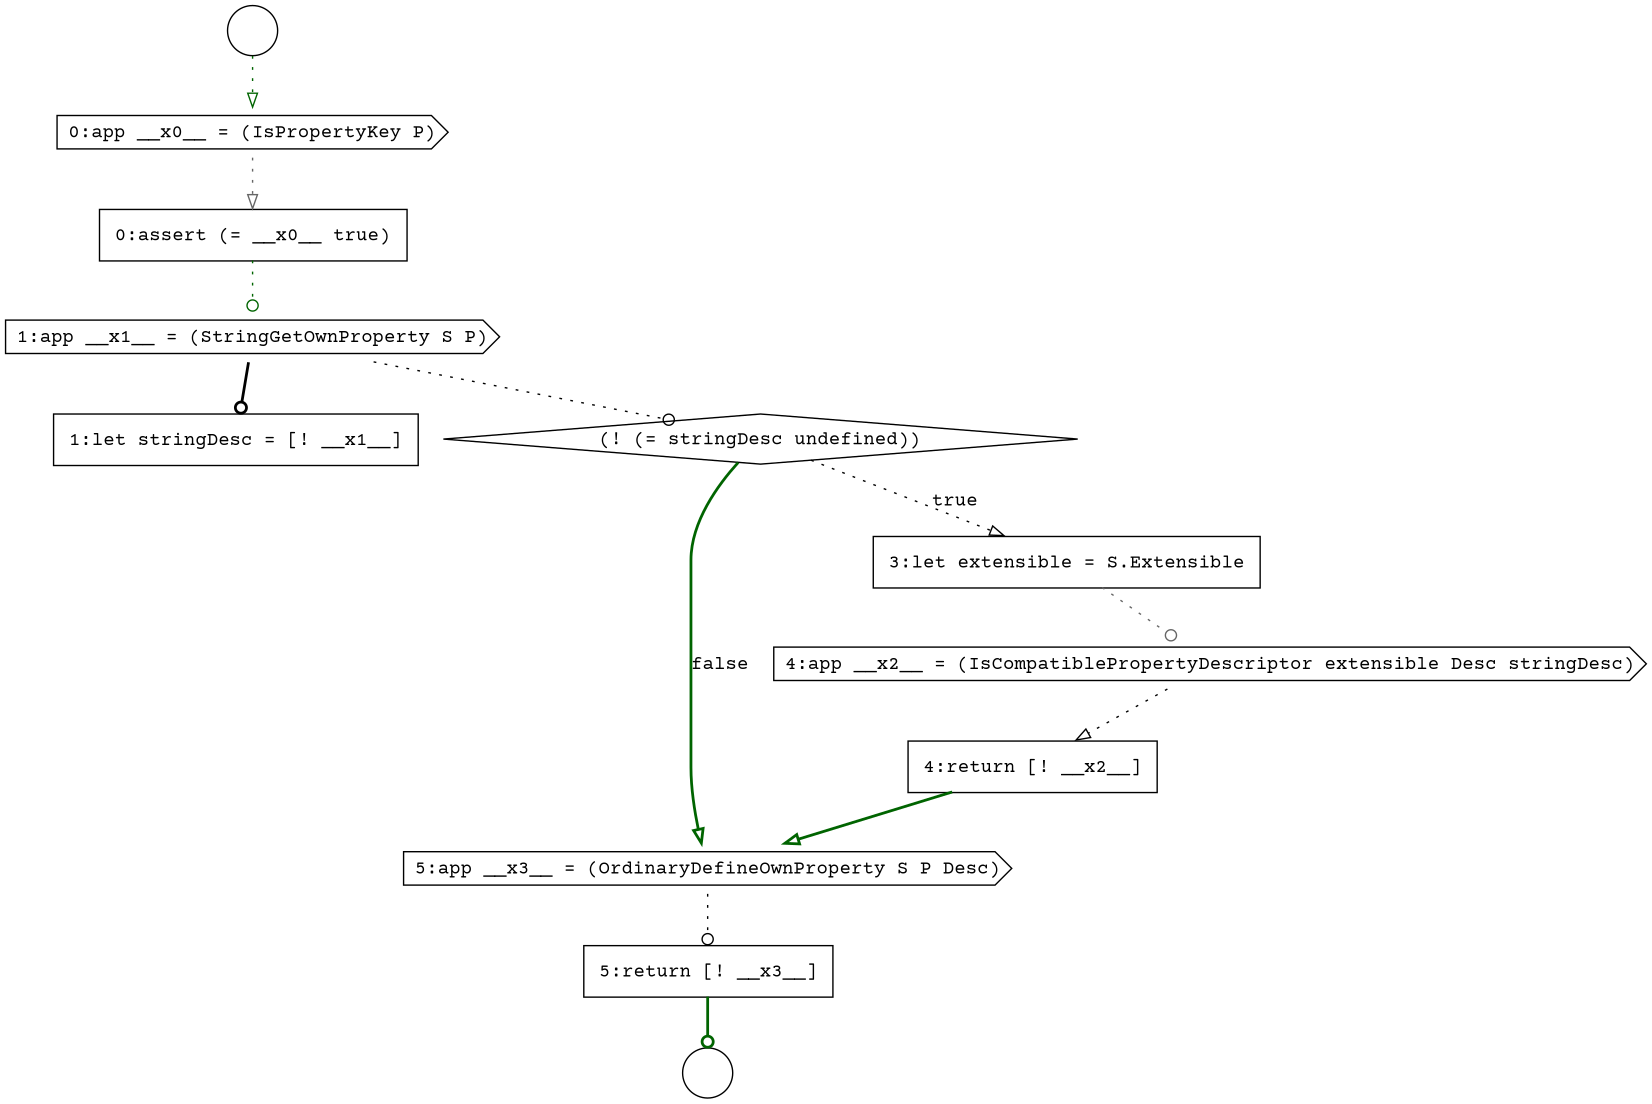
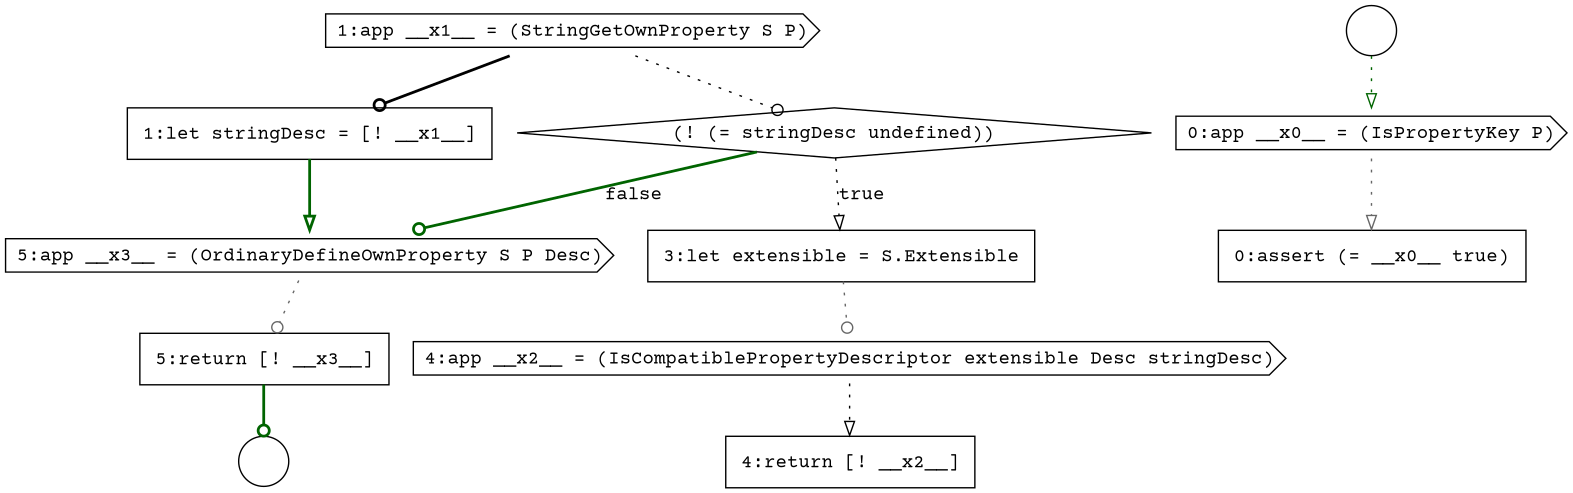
edge "0:assert (= __x0__ true)" -> "1:app __x1__ = (StringGetOwnProperty S P)": removed
edge "(! (= stringDesc undefined))" -> "5:app __x3__ = (OrdinaryDefineOwnProperty S P Desc)": arrowhead onormal -> odot
edge "4:return [! __x2__]" -> "5:app __x3__ = (OrdinaryDefineOwnProperty S P Desc)": now "1:let stringDesc = [! __x1__]" -> "5:app __x3__ = (OrdinaryDefineOwnProperty S P Desc)"
edge "5:app __x3__ = (OrdinaryDefineOwnProperty S P Desc)" -> "5:return [! __x3__]": color black -> gray40
